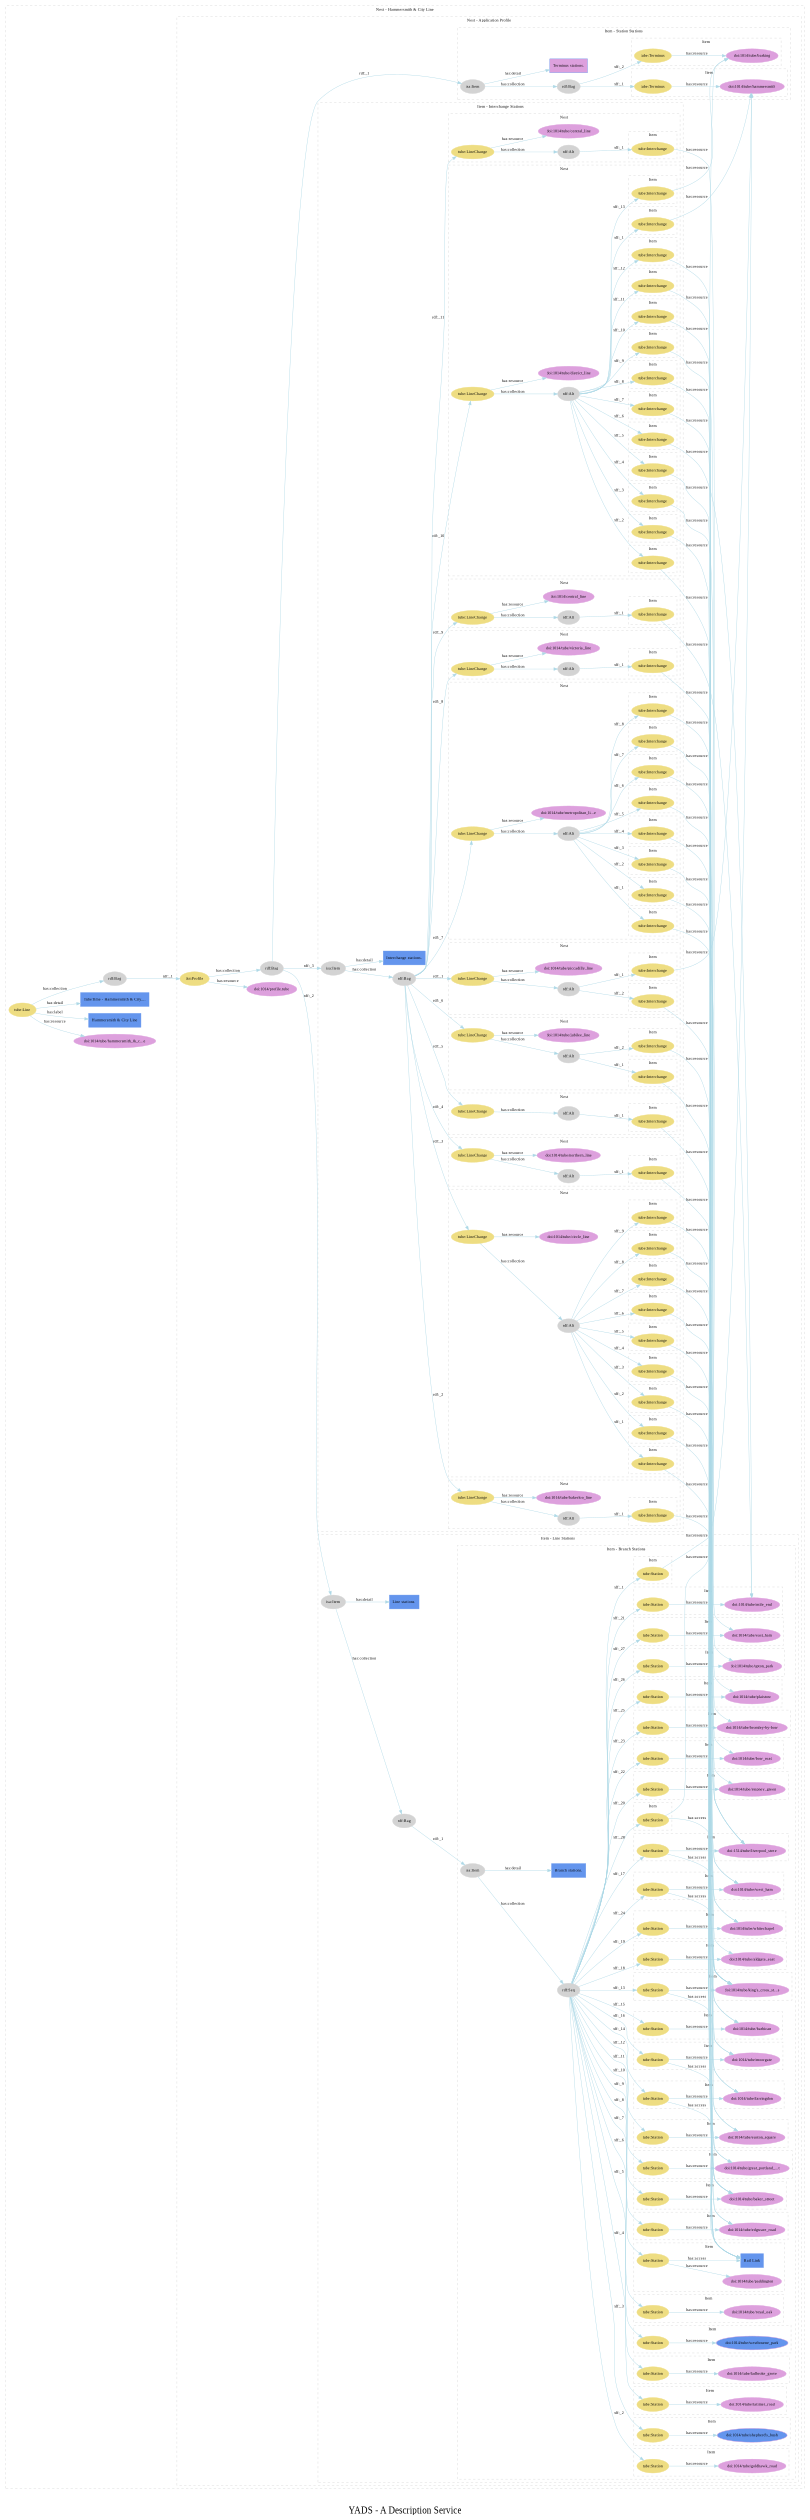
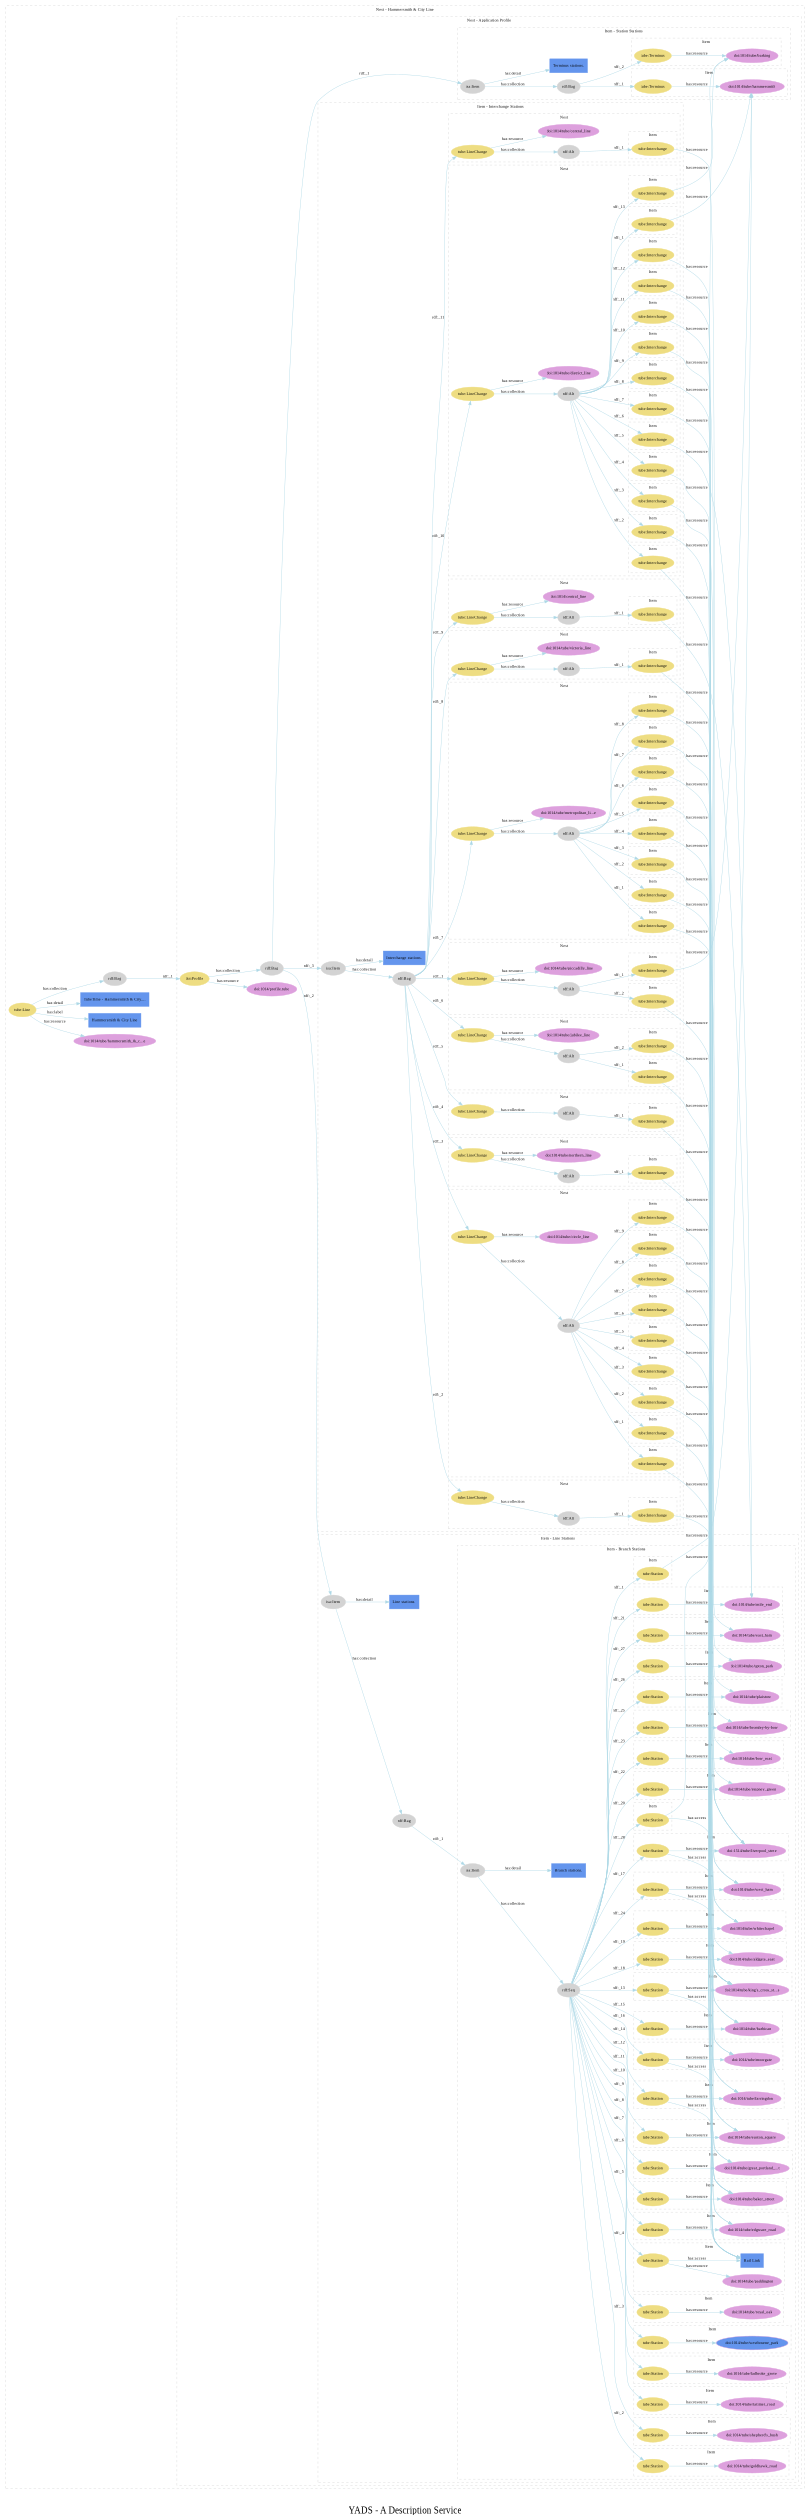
node "Terminus stations.": fillcolor plum -> cornflowerblue
node "doi:1014/tube/bakerloo_line": removed
node "doi:1014/tube/shepherd's_bush": fillcolor cornflowerblue -> plum
